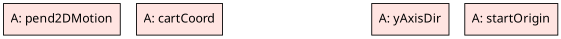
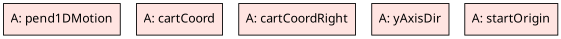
node "A: pend2DMotion": label "A: pend2DMotion" -> "A: pend1DMotion"
node "A: cartCoordRight": added
